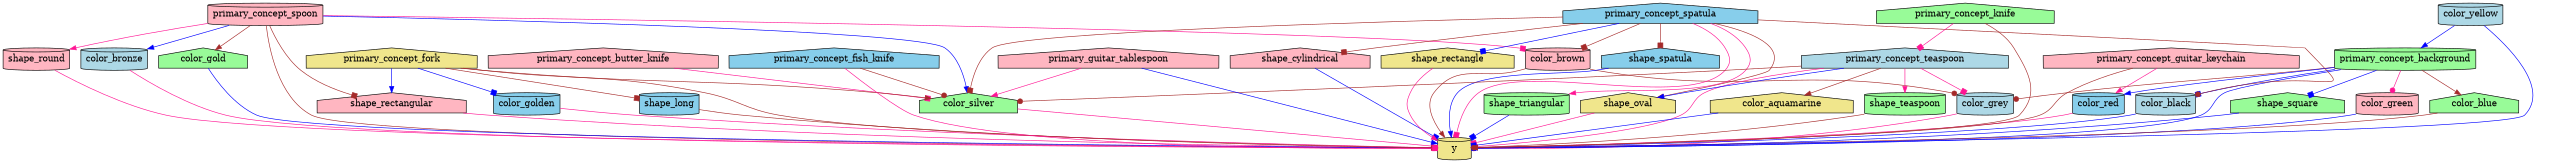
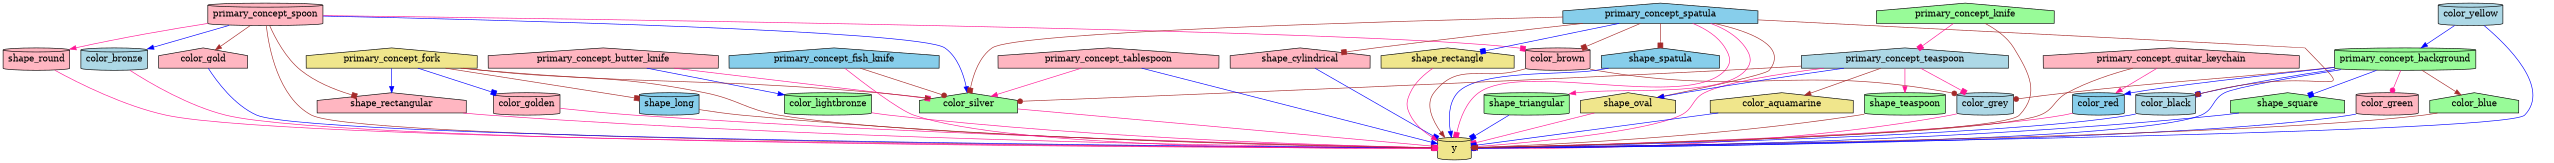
node "color_gold": fillcolor palegreen -> lightpink
node "primary_guitar_tablespoon": label "primary_guitar_tablespoon" -> "primary_concept_tablespoon"
node "color_golden": fillcolor skyblue -> lightpink
node "color_lightbronze": added
